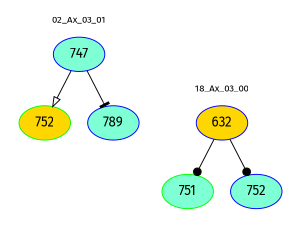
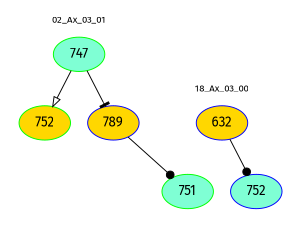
node "747": color blue -> green
node "789": fillcolor aquamarine -> gold
edge "632" -> "751": now "789" -> "751"
